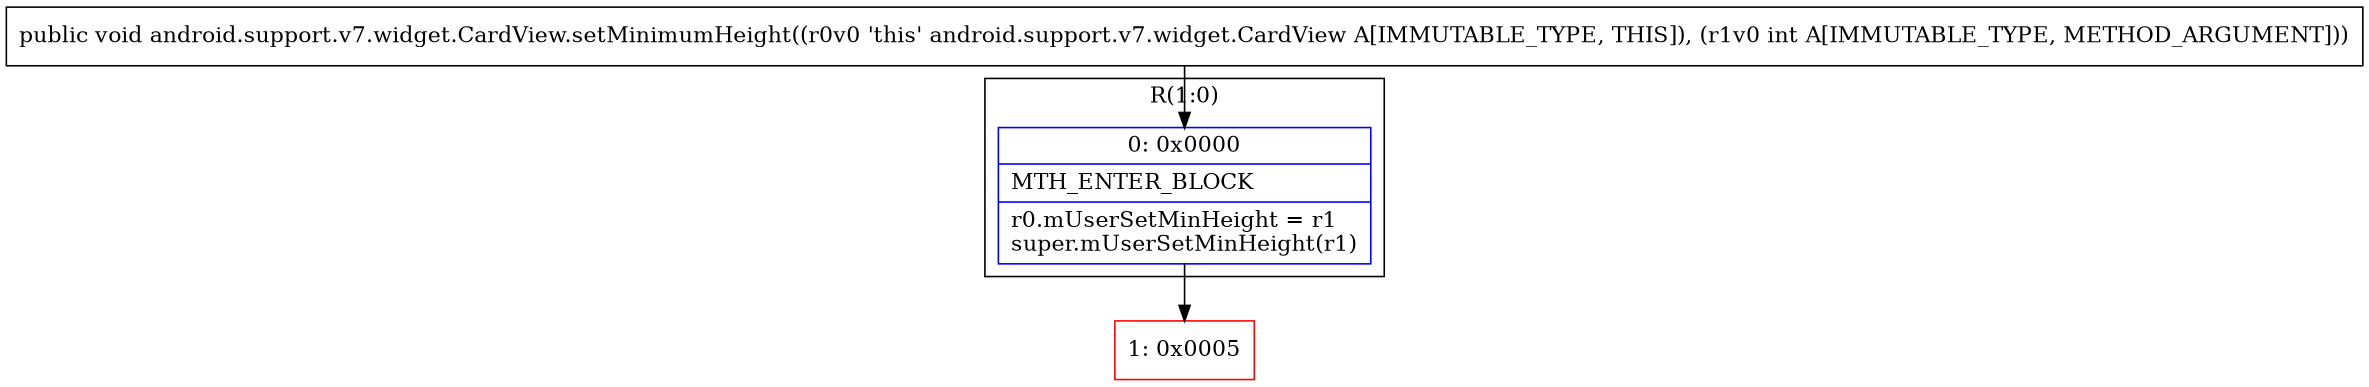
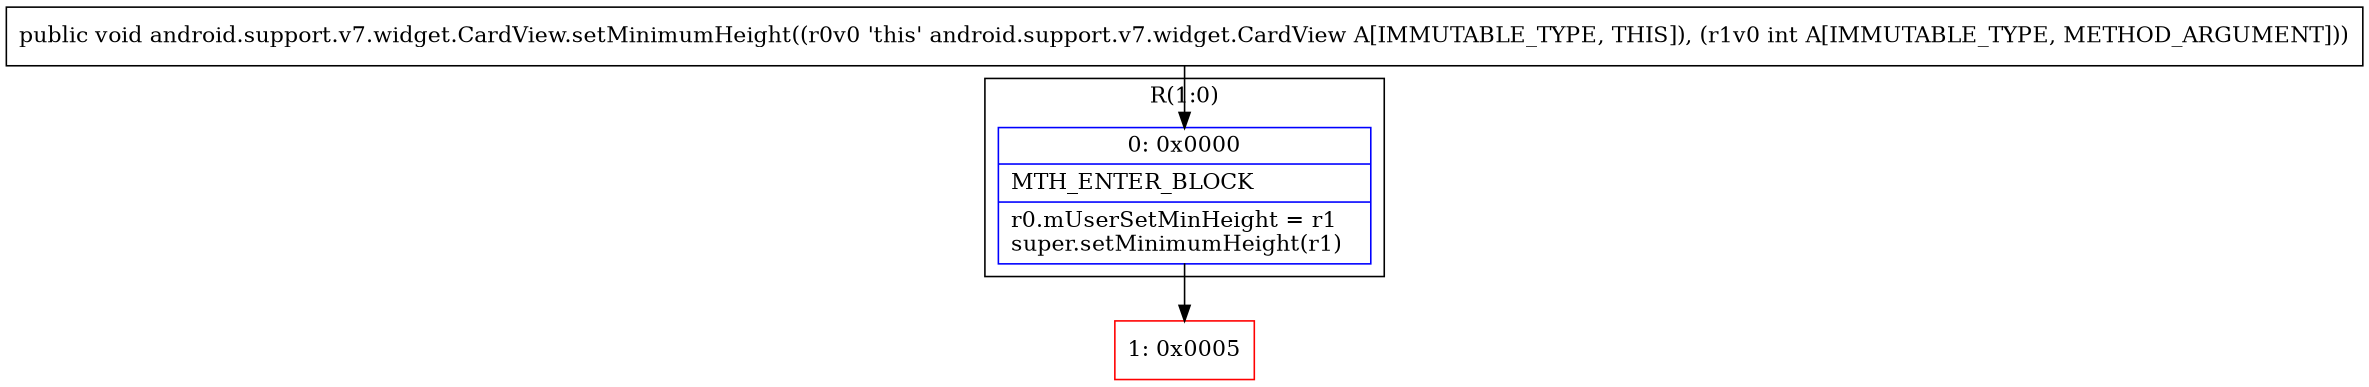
node "0: 0x0000": text "super.mUserSetMinHeight(r1)" -> "super.setMinimumHeight(r1)"
